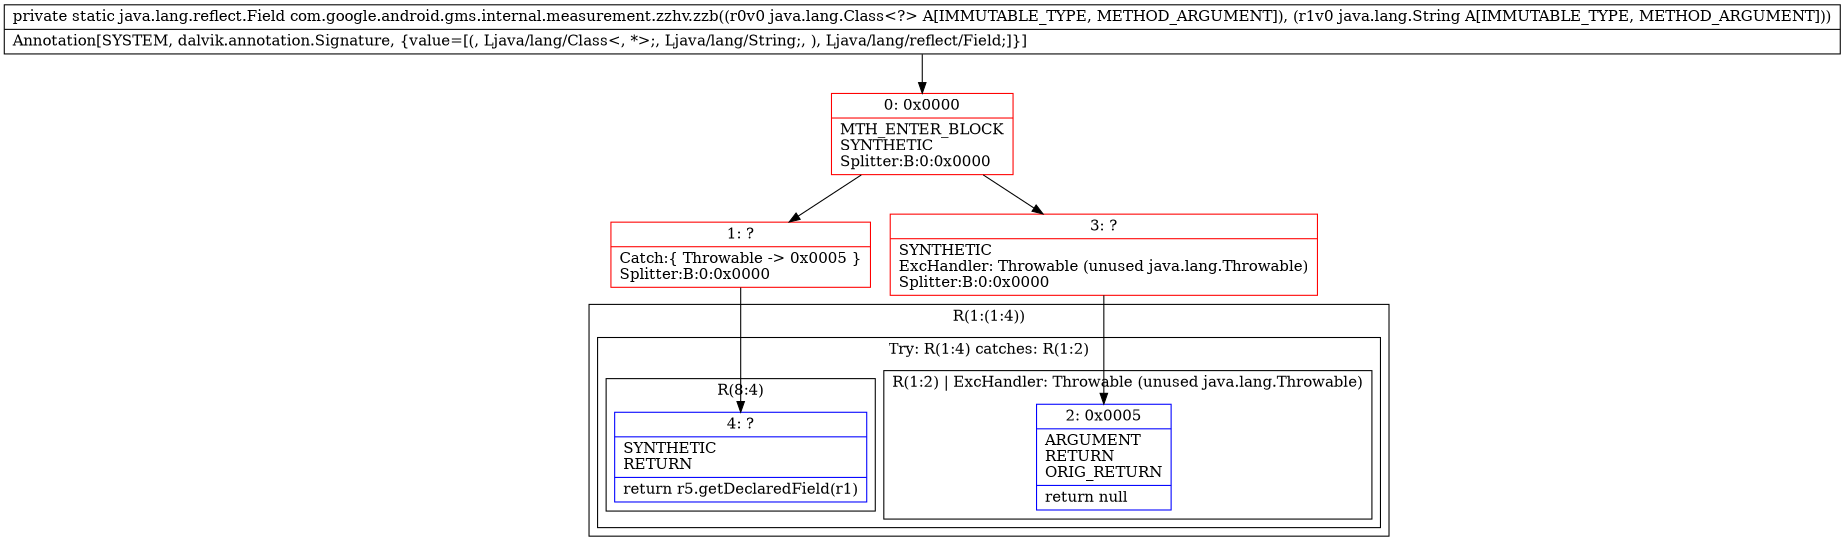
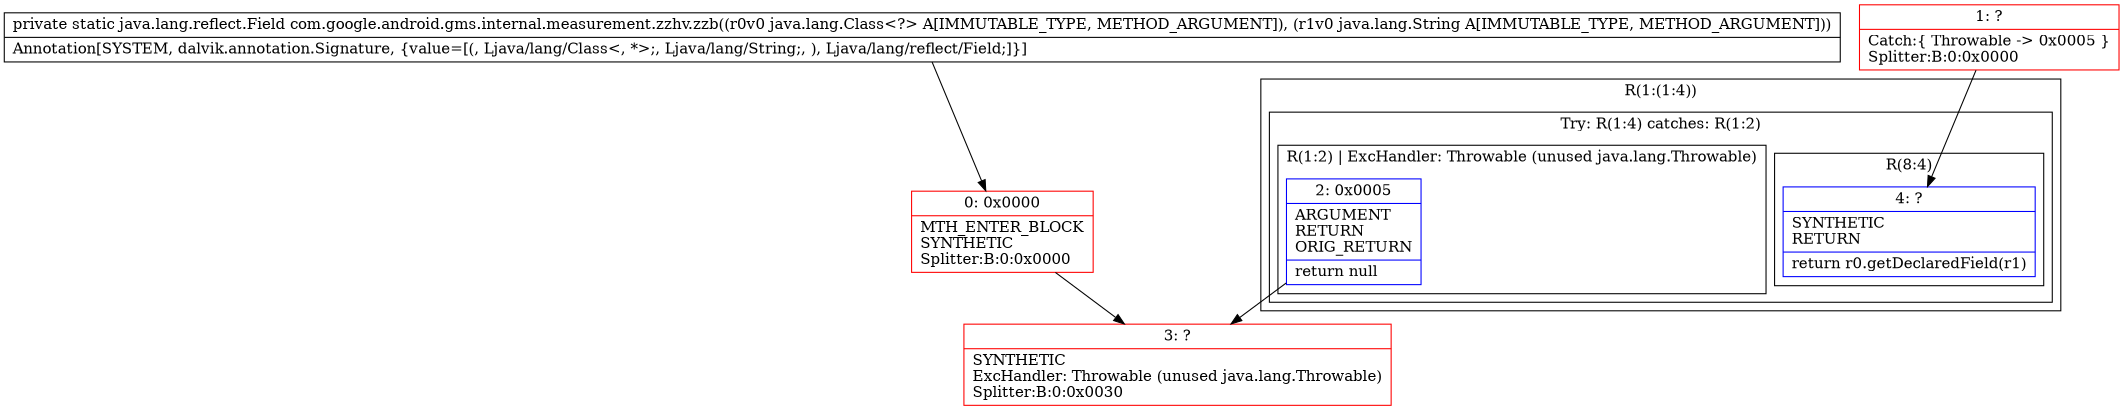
edge "0: 0x0000" -> "1: ?": removed
node "3: ?": text "Splitter:B:0:0x0000" -> "Splitter:B:0:0x0030"
edge "3: ?" -> "2: 0x0005": reversed
node "4: ?": text "return r5.getDeclaredField(r1)" -> "return r0.getDeclaredField(r1)"
